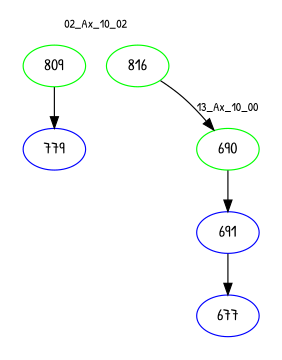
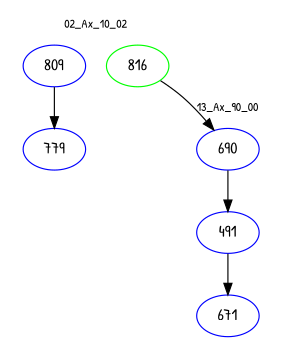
node "809": color green -> blue
cluster "13_Ax_10_00": label "13_Ax_10_00" -> "13_Ax_90_00"
node "690": color green -> blue
node "691": label "691" -> "491"
node "677": label "677" -> "671"
